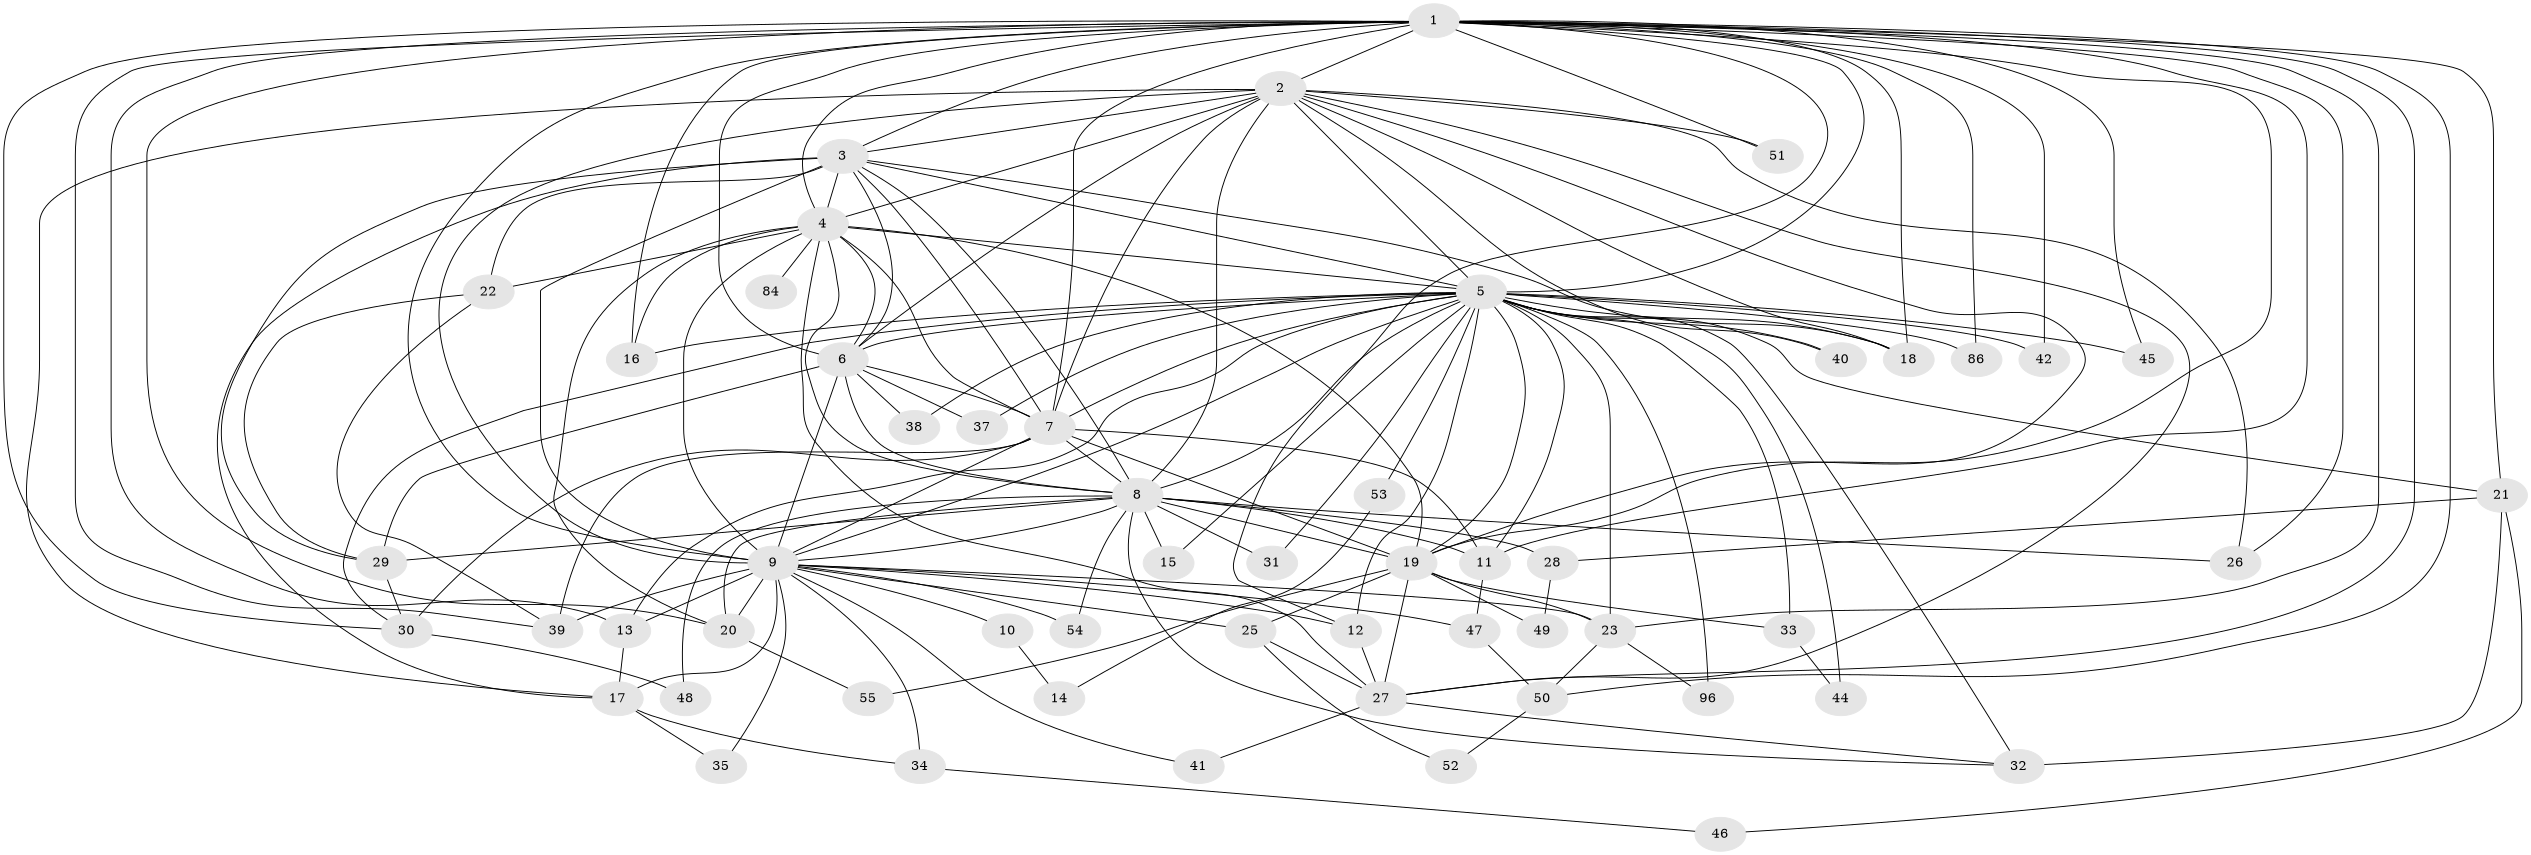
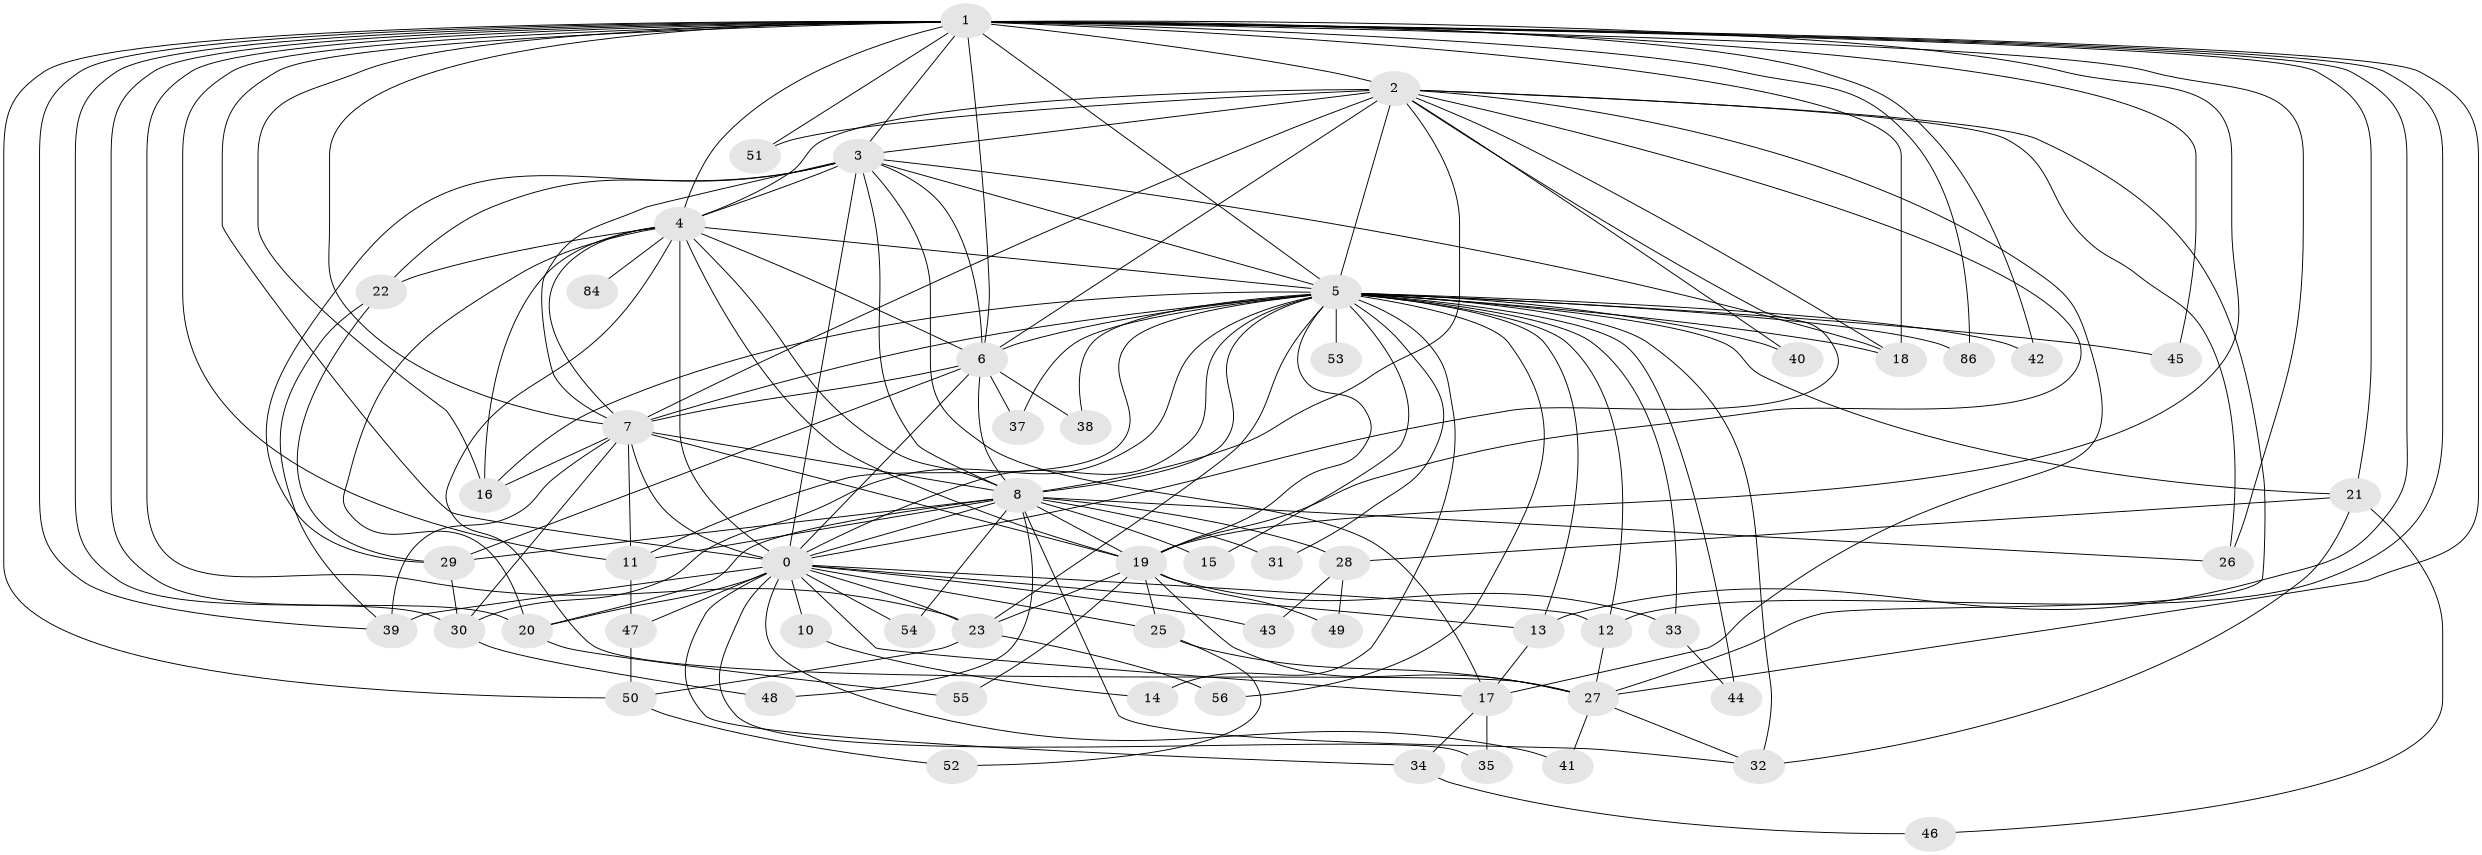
edge "7" -- "16": added
node "9": label "9" -> "0"
node "43": added
edge "53" -- "14": now "5" -- "14"
node "96": label "96" -> "56"
